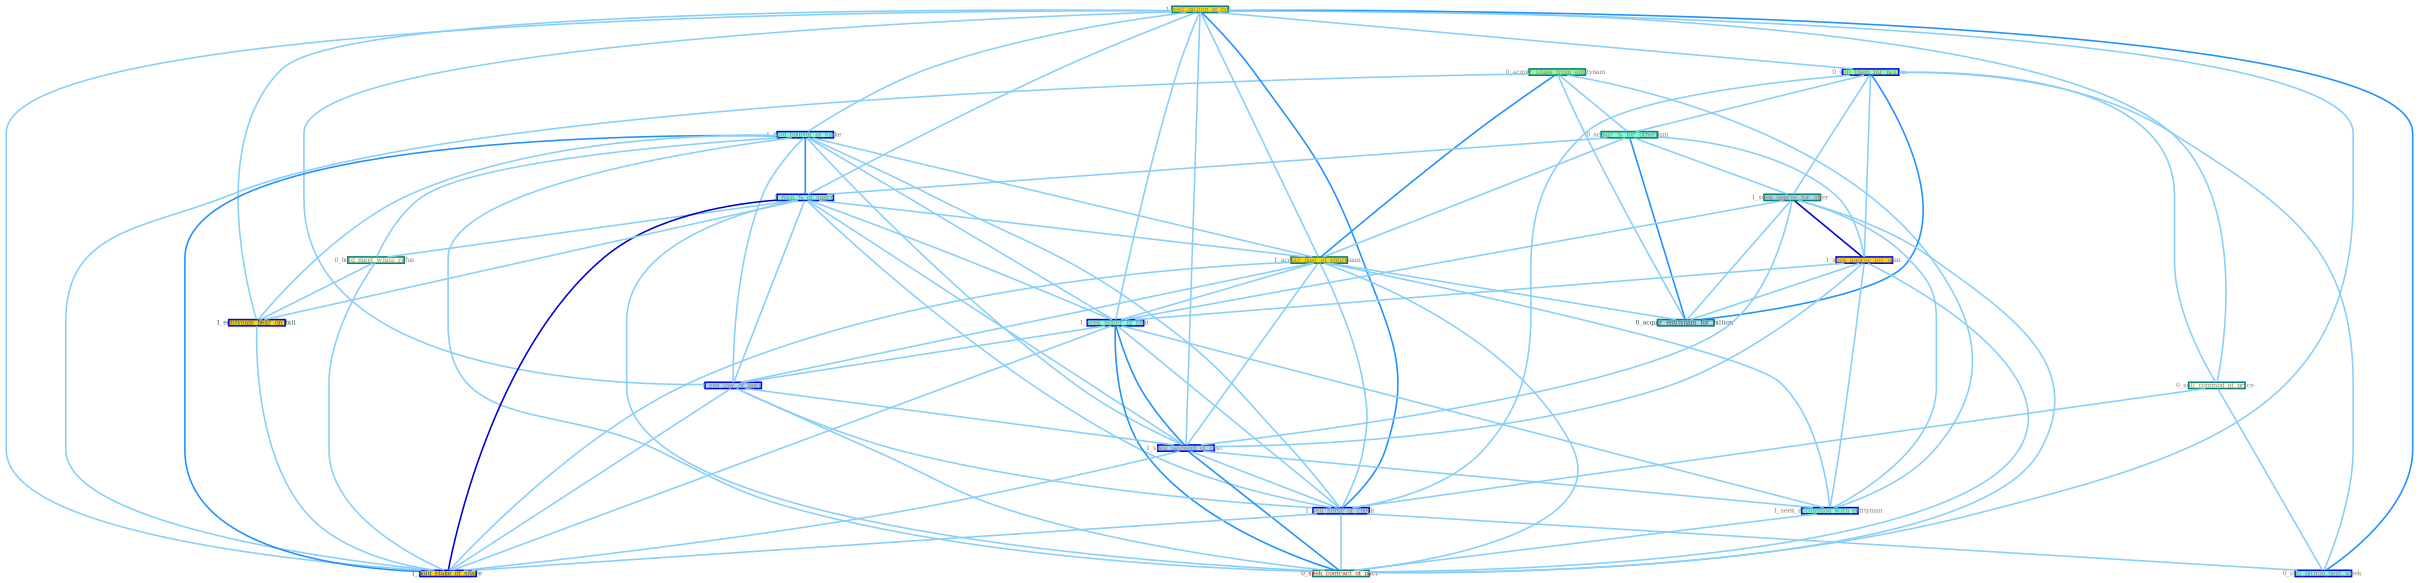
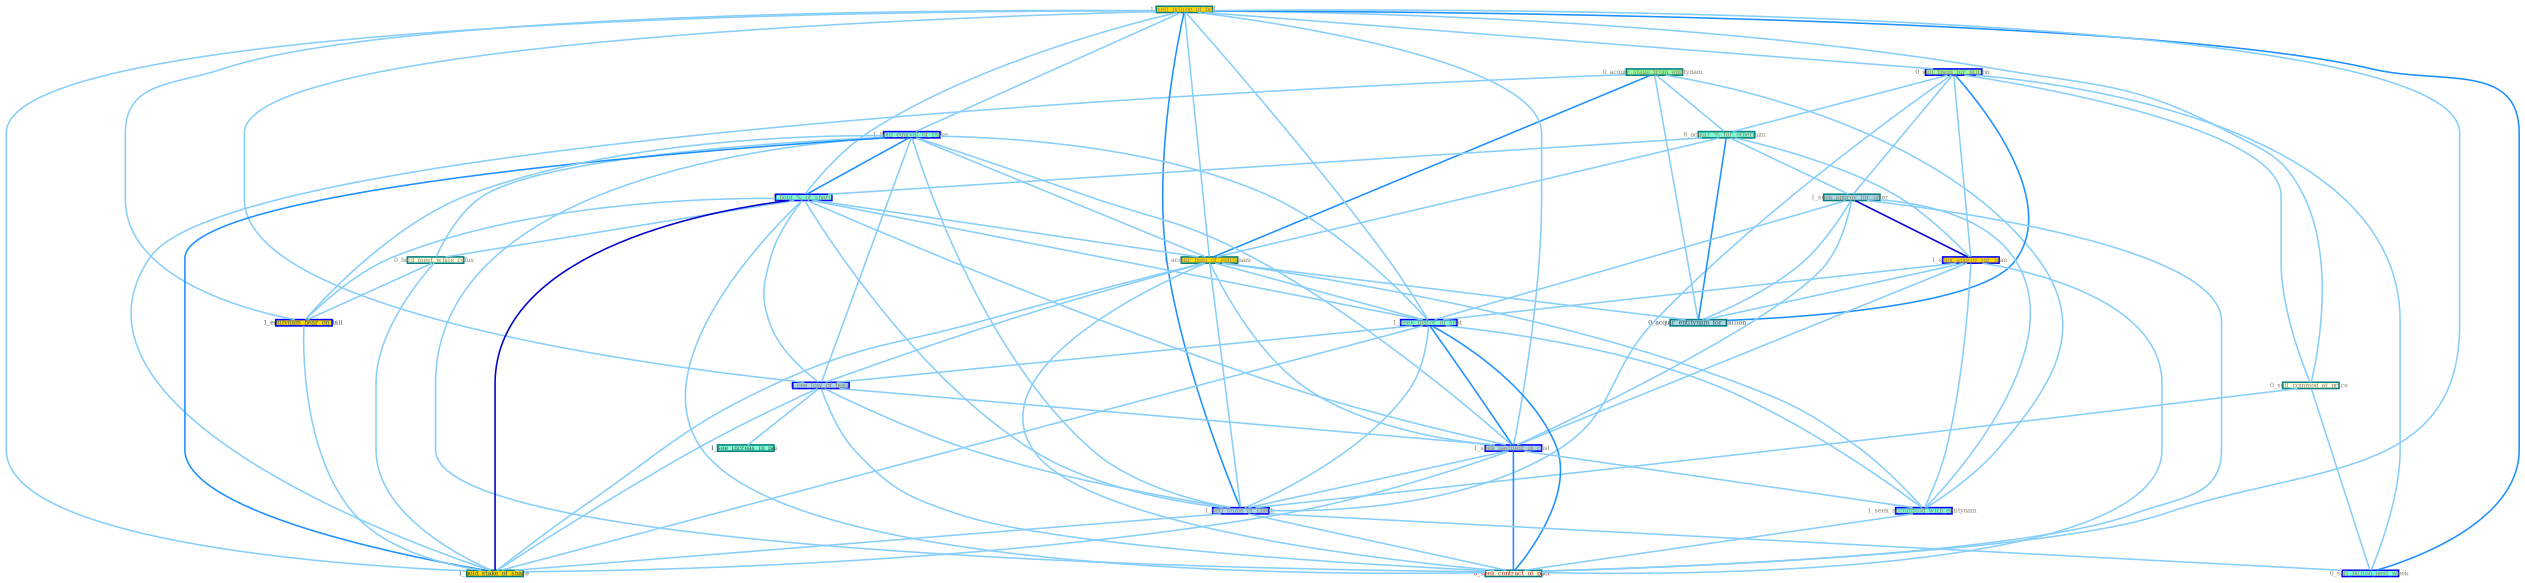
node "1_see_increas_in_pai": added
node "1_hold_stake_of_share": color blue -> teal
